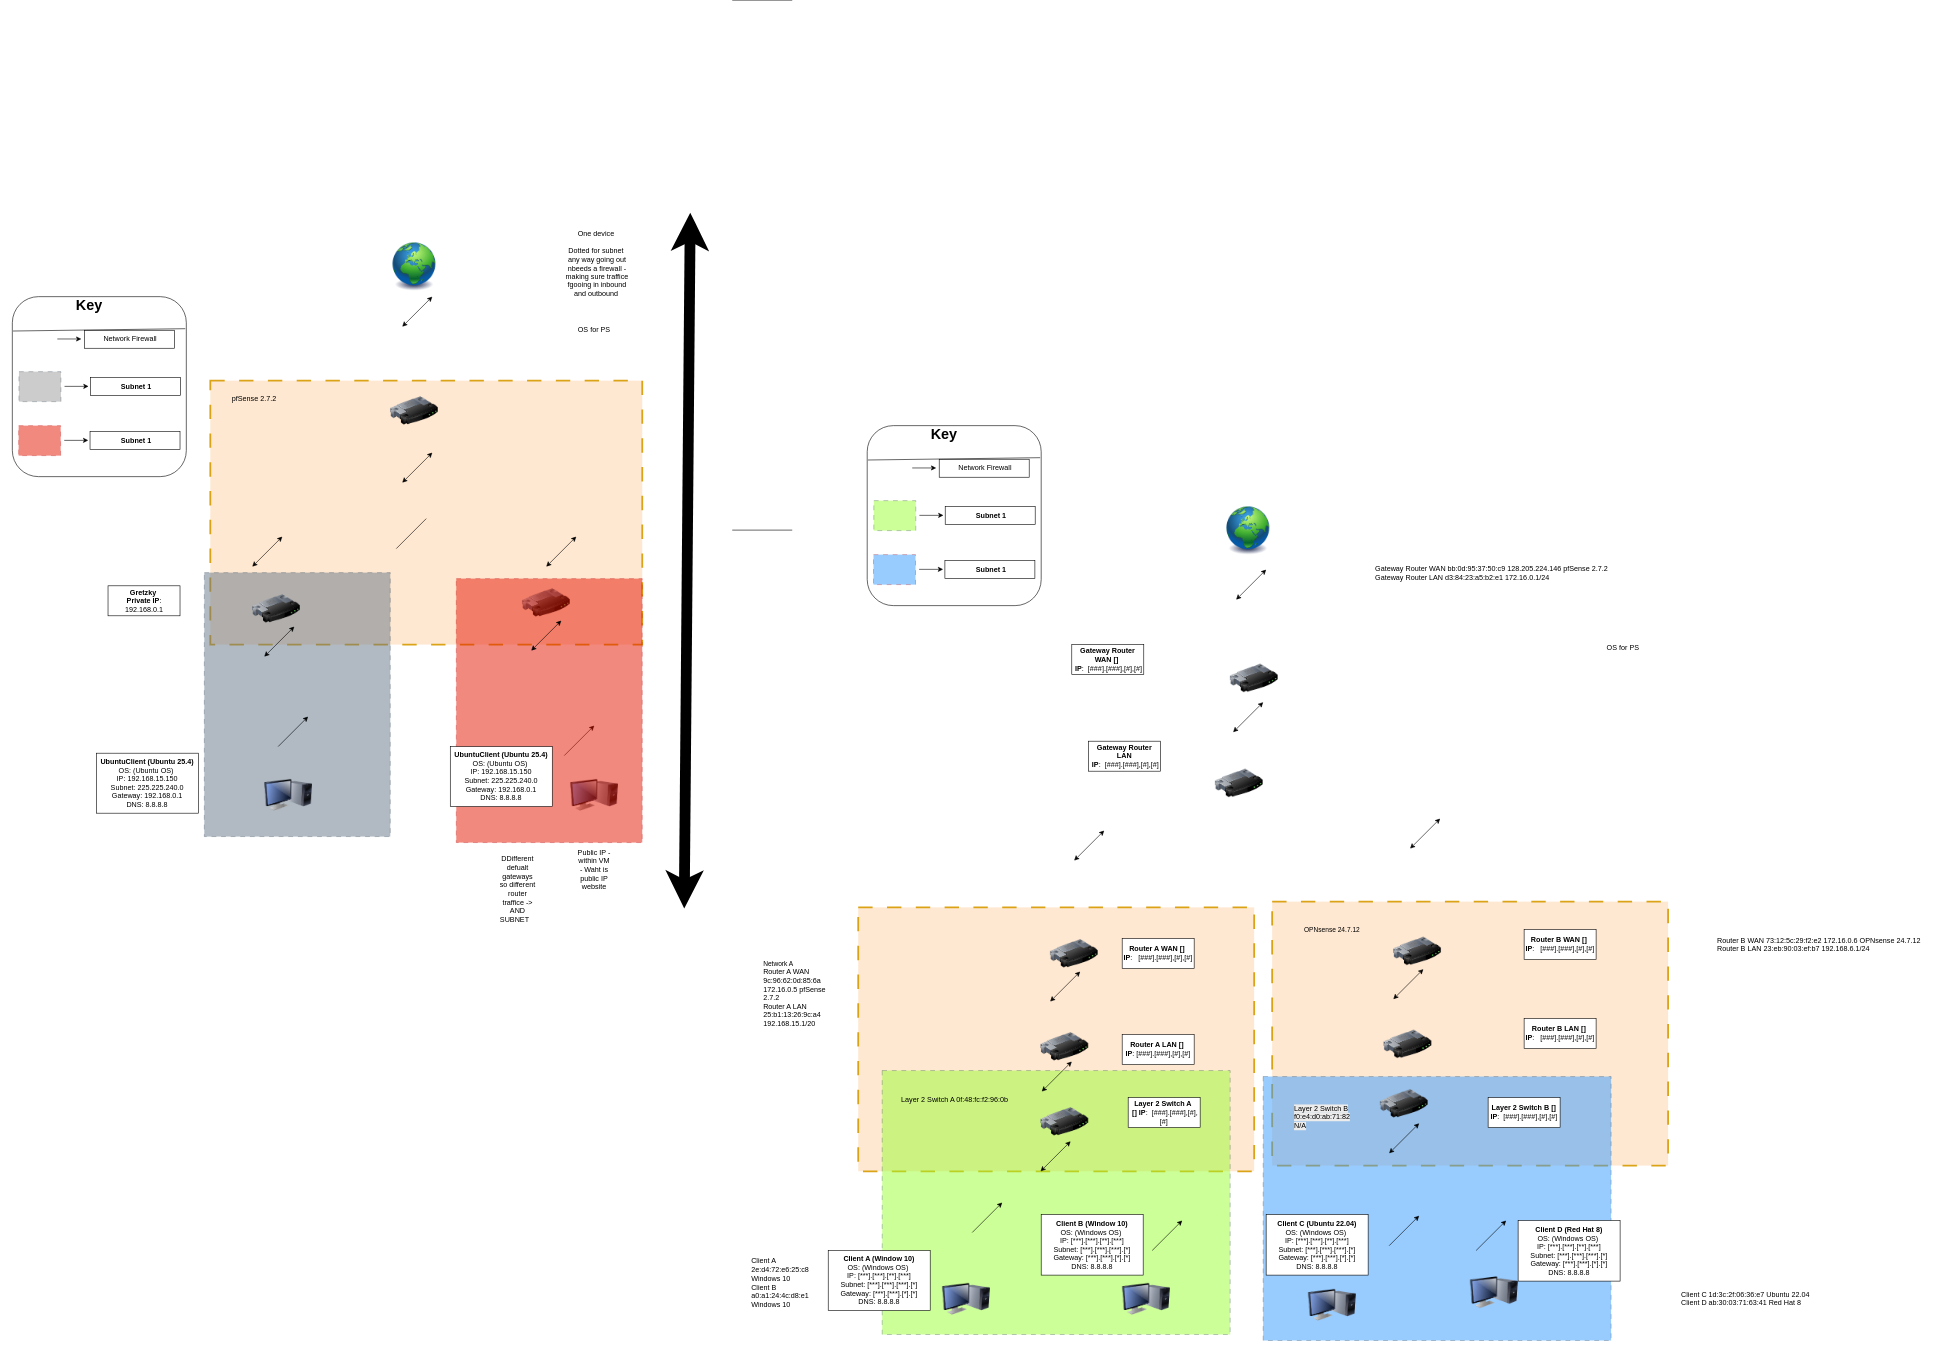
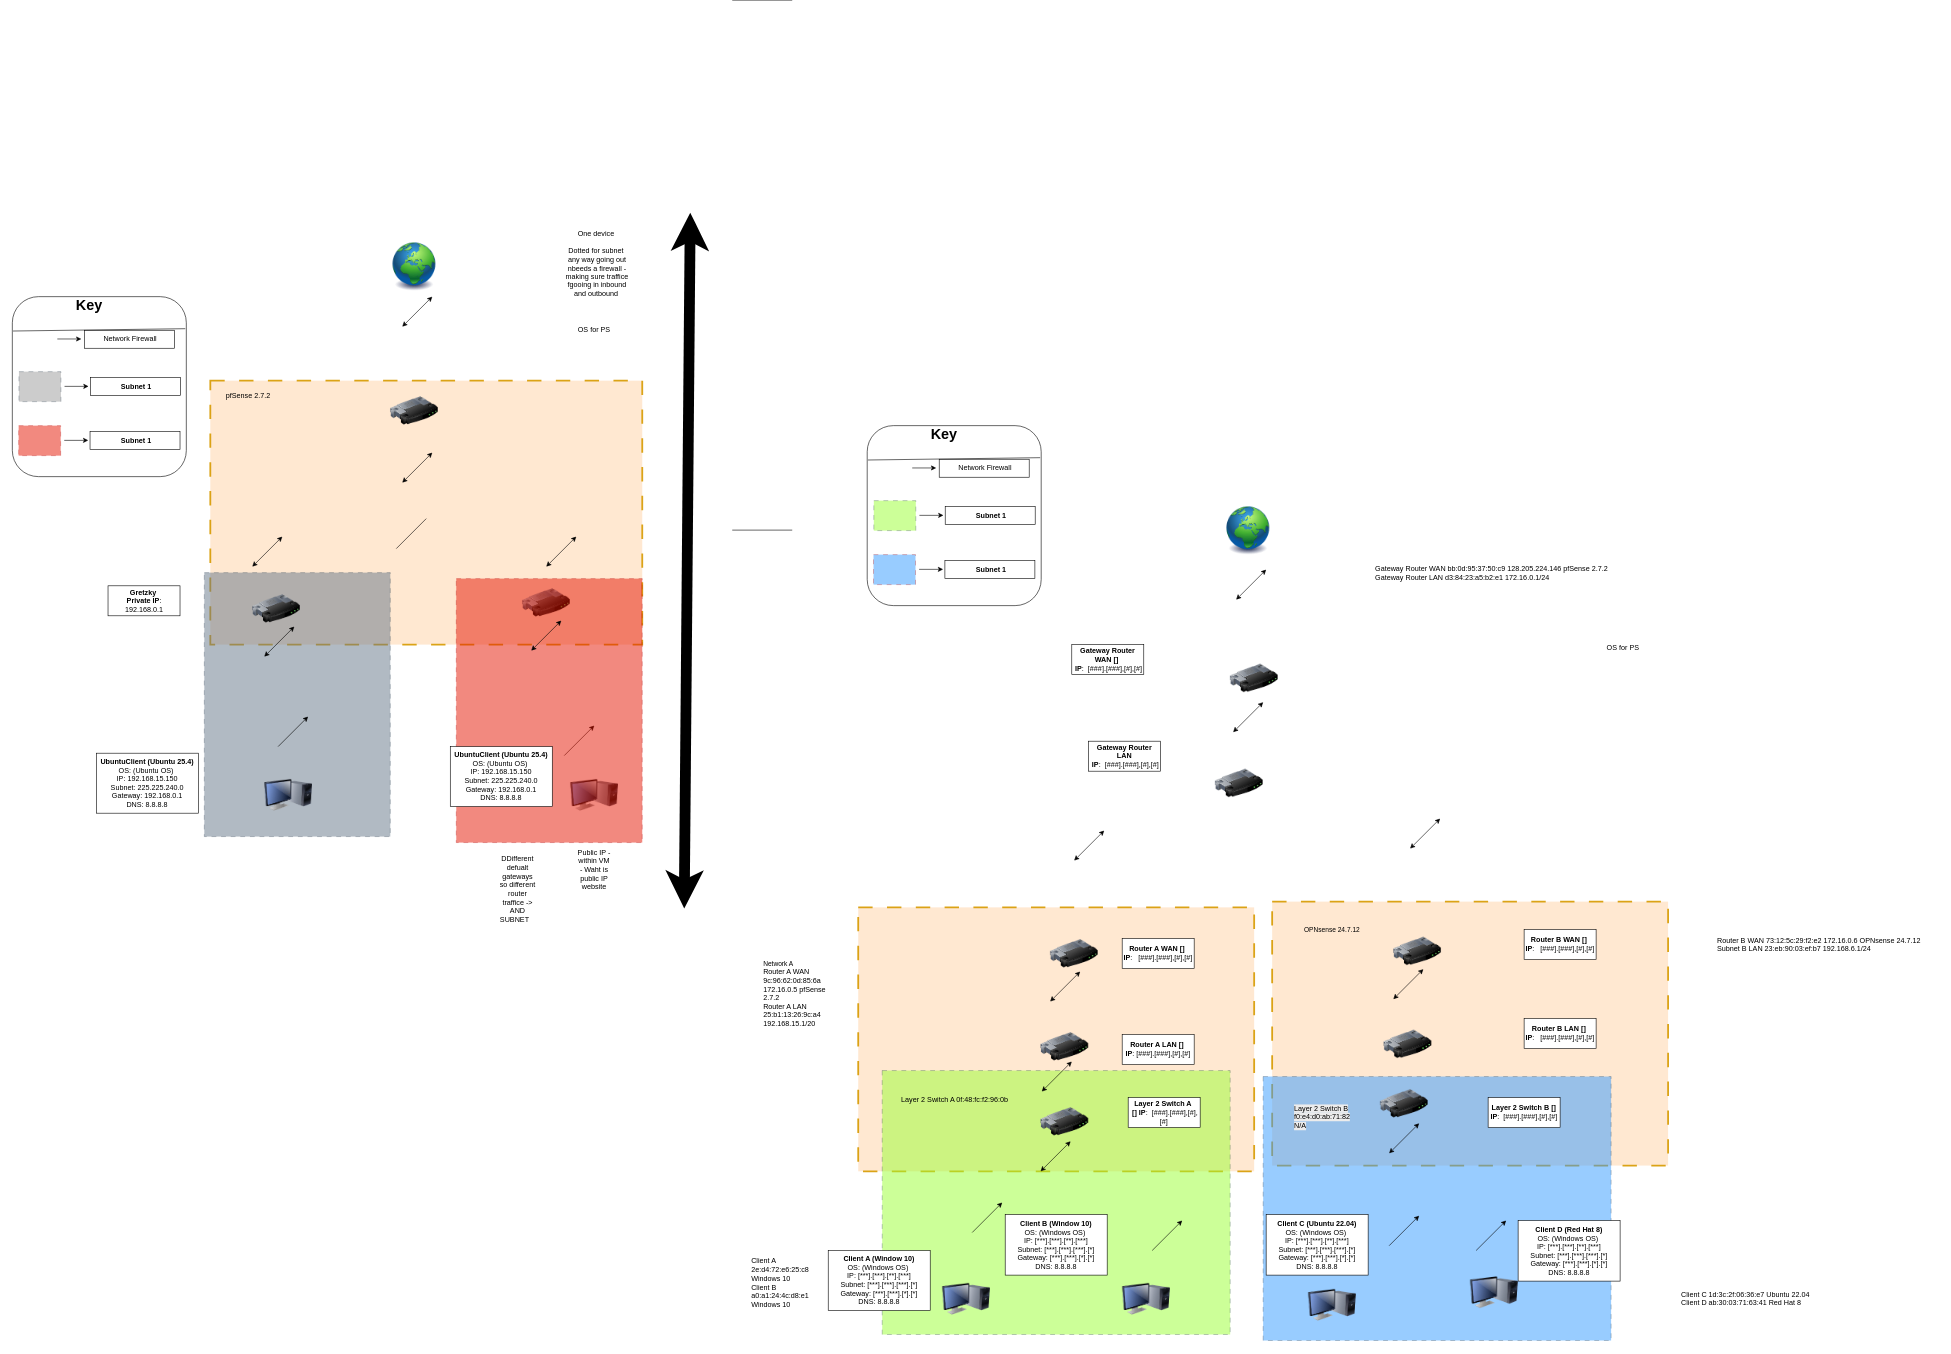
node "pfSense 2.7.2": moved (255, 399) -> (249, 396)
node "Router B WAN 73:12:5c:29:f2:e2 172.16.0.6 OPNsense 24.7.12 Router B LAN 23:eb:90:03:ef:b7 192.168.6.1/24": label "Router B WAN 73:12:5c:29:f2:e2 172.16.0.6 OPNsense 24.7.12 Router B LAN 23:eb:90:03:ef:b7 192.168.6.1/24" -> "Router B WAN 73:12:5c:29:f2:e2 172.16.0.6 OPNsense 24.7.12 Subnet B LAN 23:eb:90:03:ef:b7 192.168.6.1/24"
node "Client B (Window 10) OS: (Windows OS) IP: [***].[***].[**].[***] Subnet: [***].[***].[***].[*] Gateway: [***].[***].[*].[*] DNS: 8.8.8.8": moved (1092, 1245) -> (1056, 1245)
